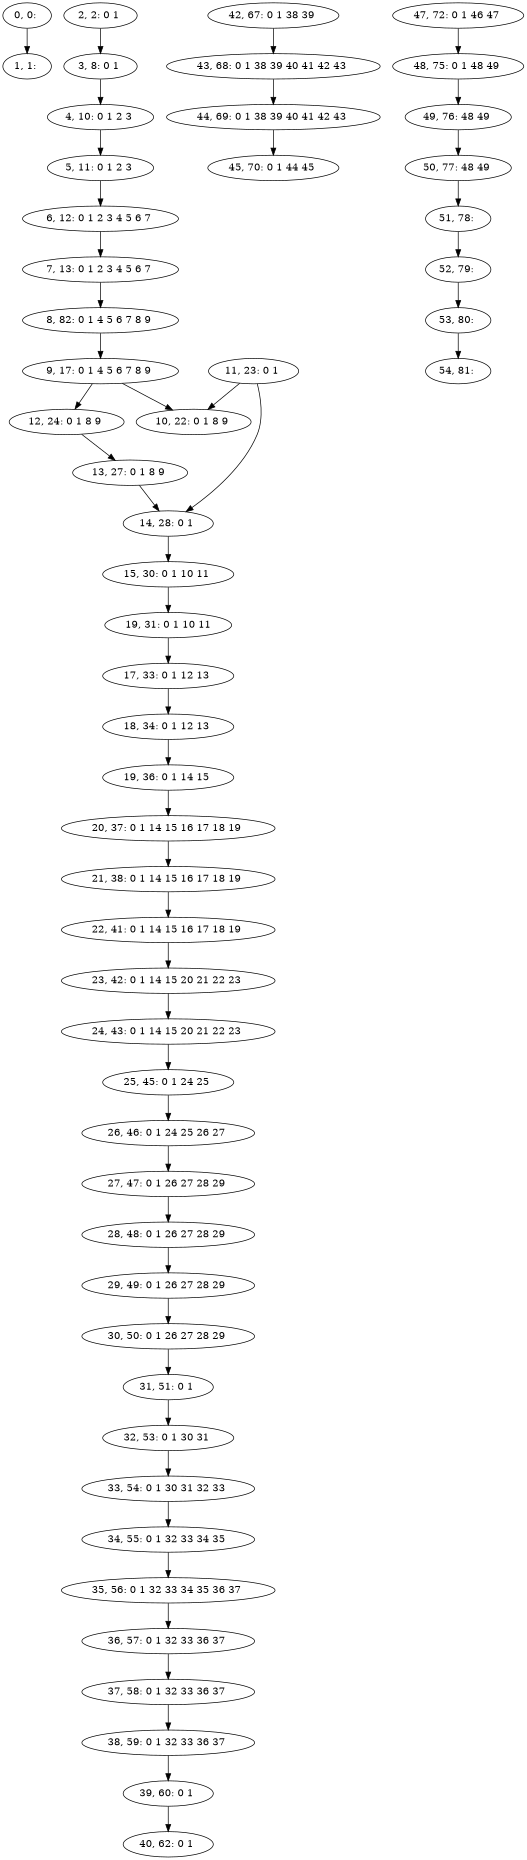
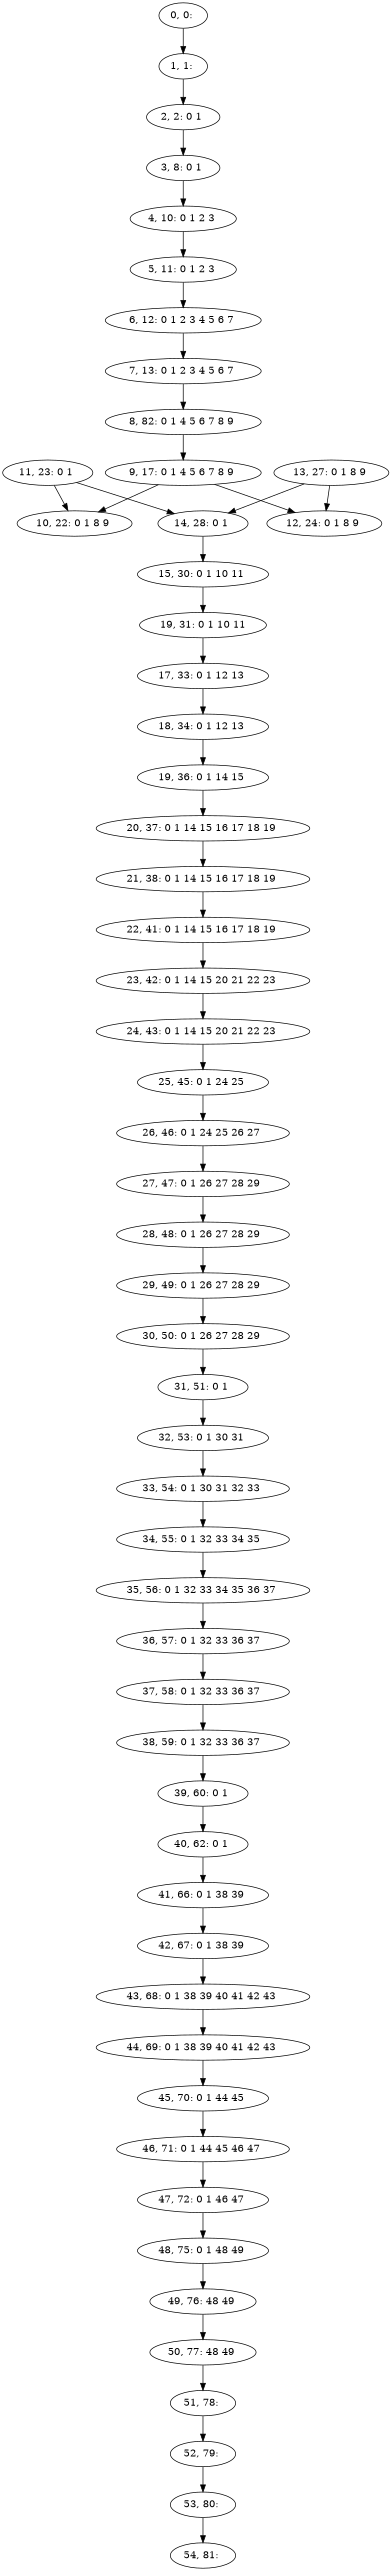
edge "1, 1:" -> "2, 2: 0 1": added
edge "12, 24: 0 1 8 9" -> "13, 27: 0 1 8 9": reversed
node "41, 66: 0 1 38 39": added
node "46, 71: 0 1 44 45 46 47": added
